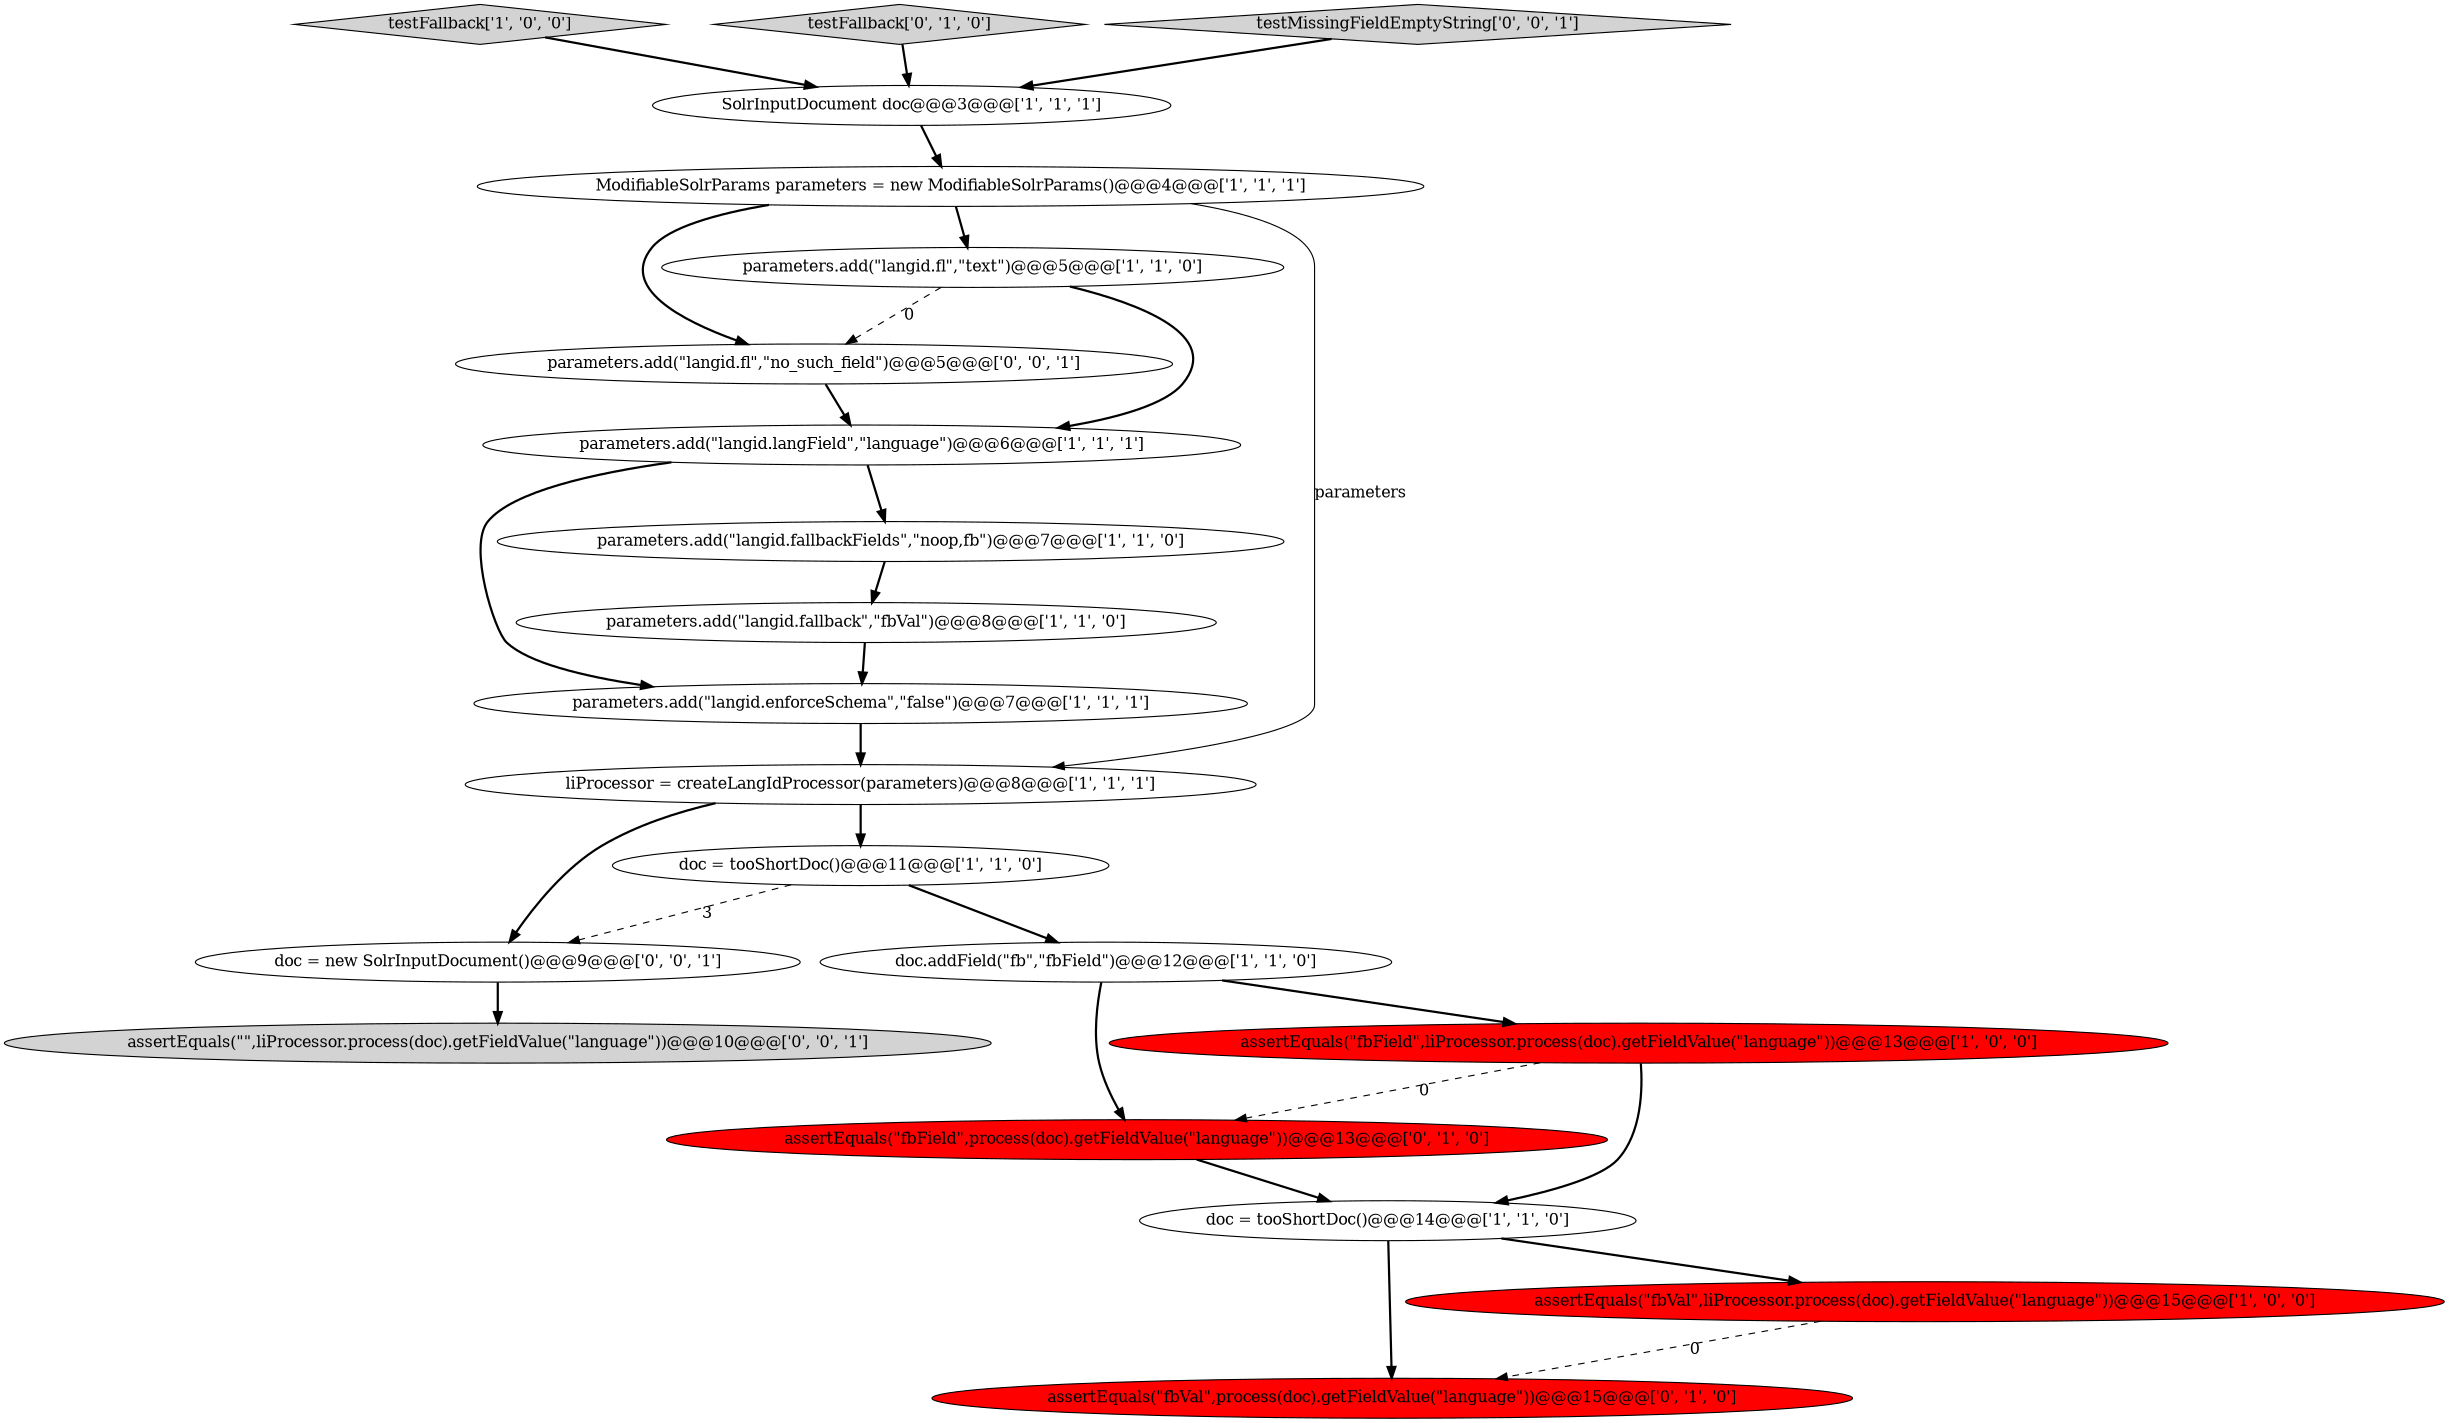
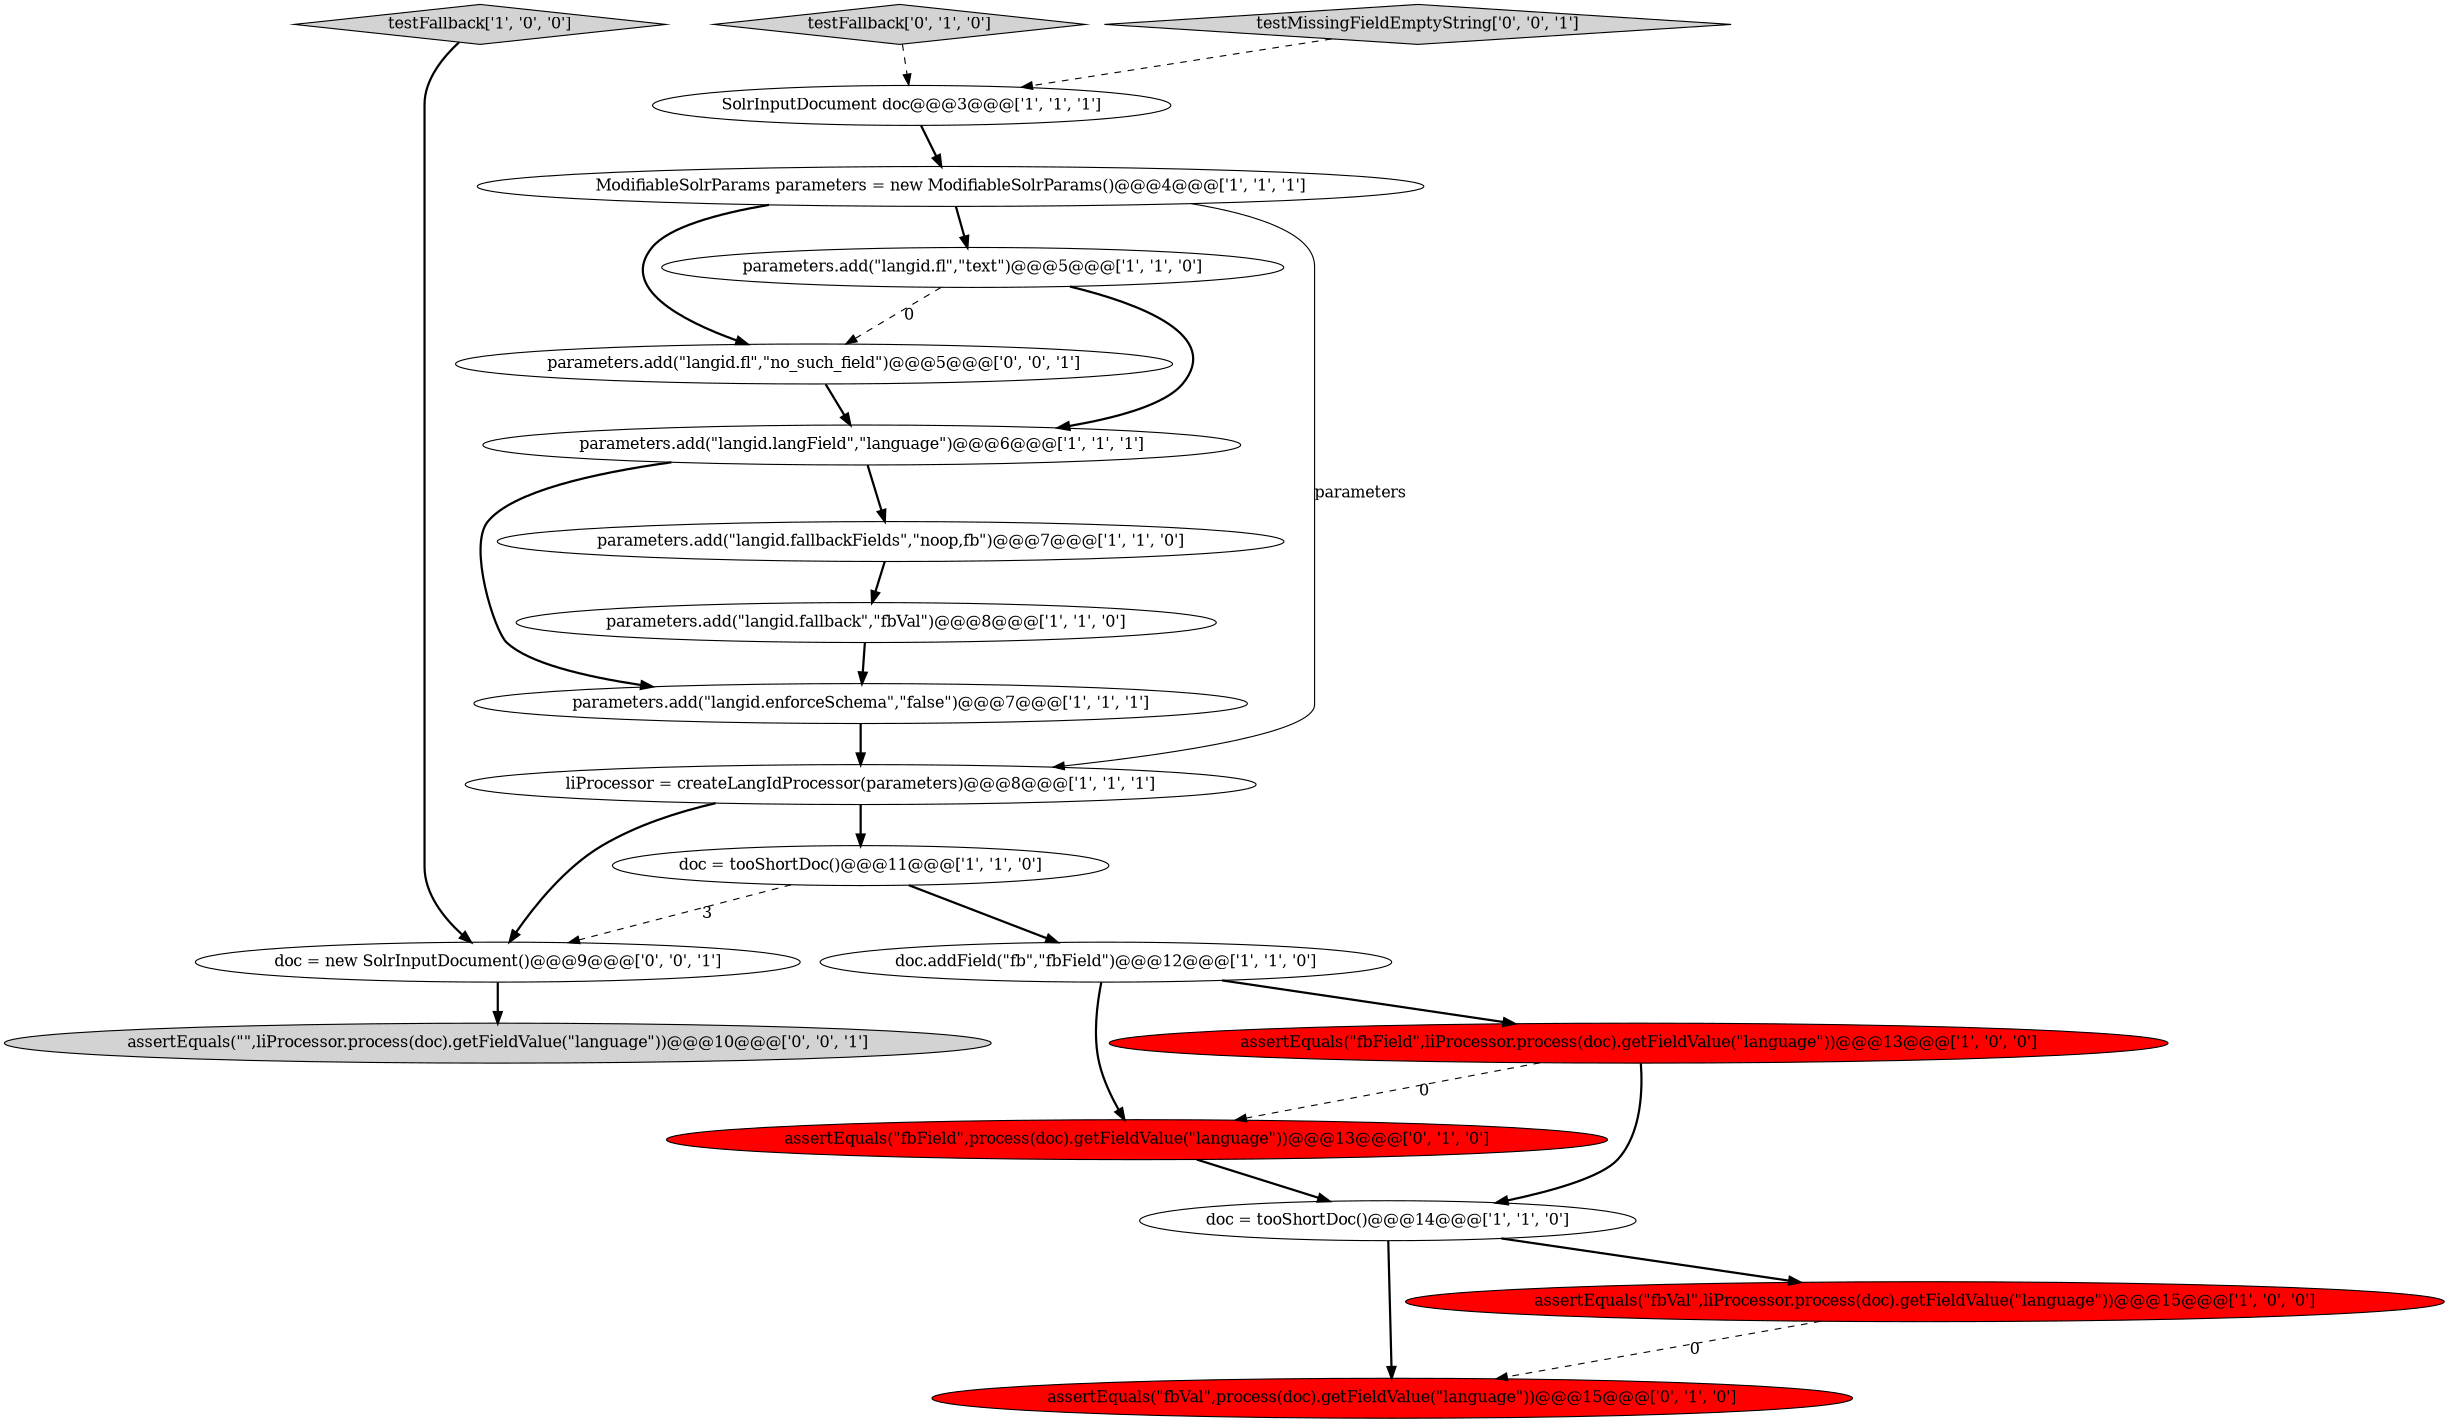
edge "testFallback['0', '1', '0']" -> "SolrInputDocument doc@@@3@@@['1', '1', '1']": style bold -> dashed
edge "testFallback['1', '0', '0']" -> "SolrInputDocument doc@@@3@@@['1', '1', '1']": now "testFallback['1', '0', '0']" -> "doc = new SolrInputDocument()@@@9@@@['0', '0', '1']"
edge "testMissingFieldEmptyString['0', '0', '1']" -> "SolrInputDocument doc@@@3@@@['1', '1', '1']": style bold -> dashed
